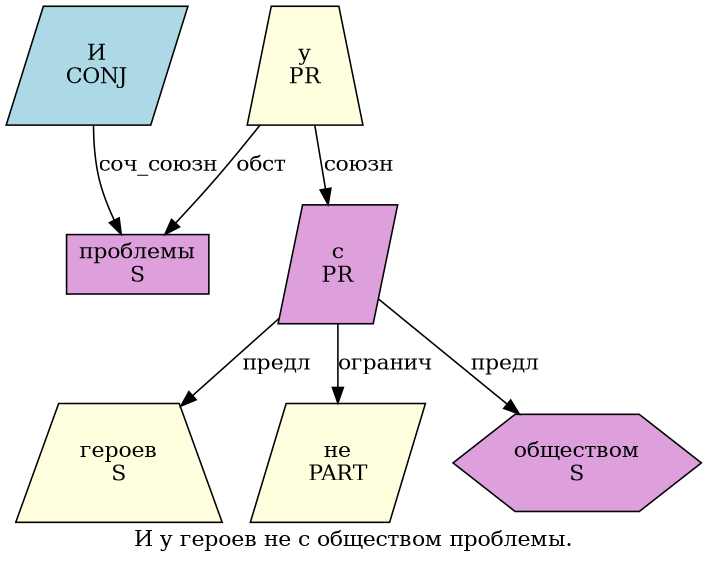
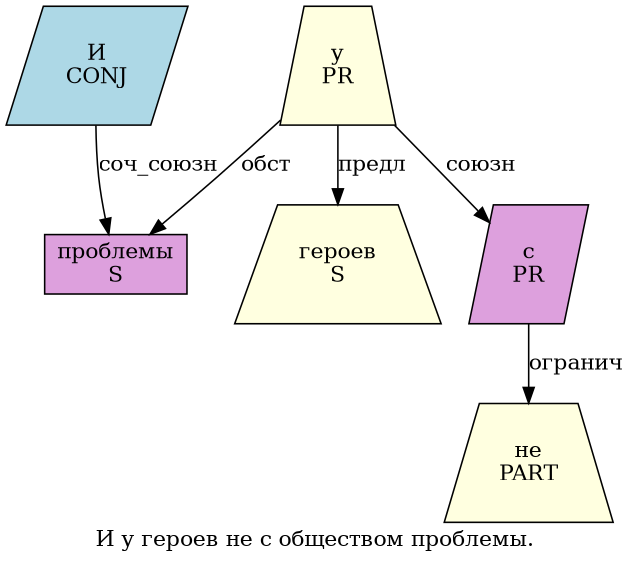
edge "с PR" -> "героев S": now "у PR" -> "героев S"
node "не PART": shape parallelogram -> trapezium
node "обществом S": removed
